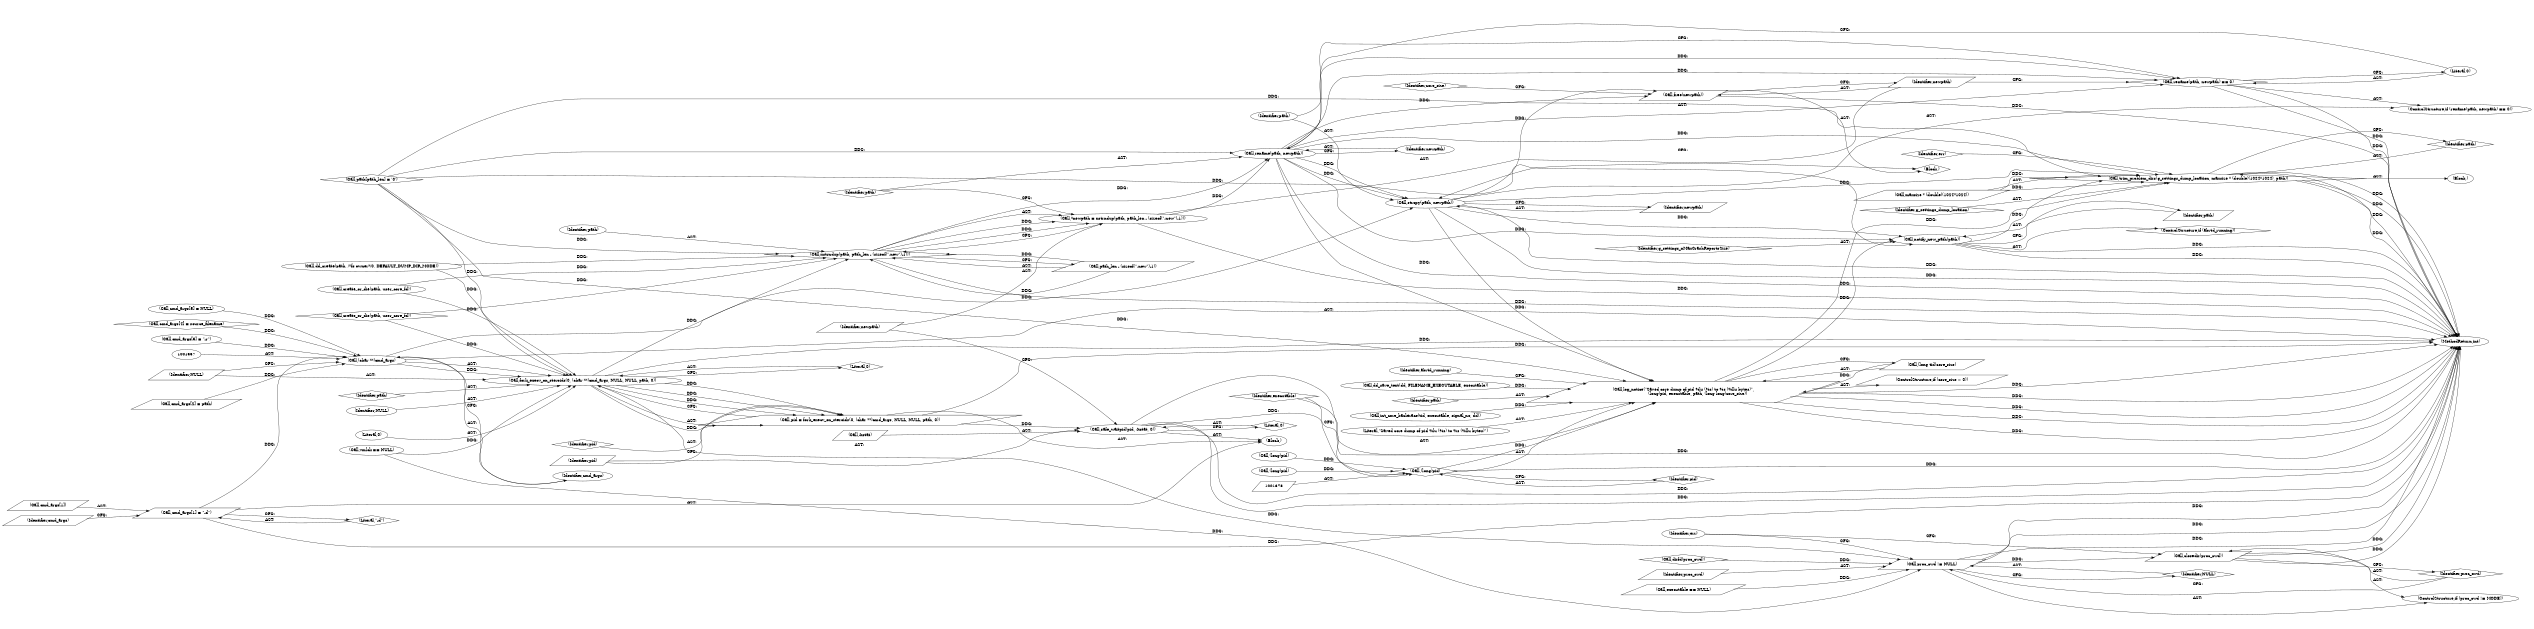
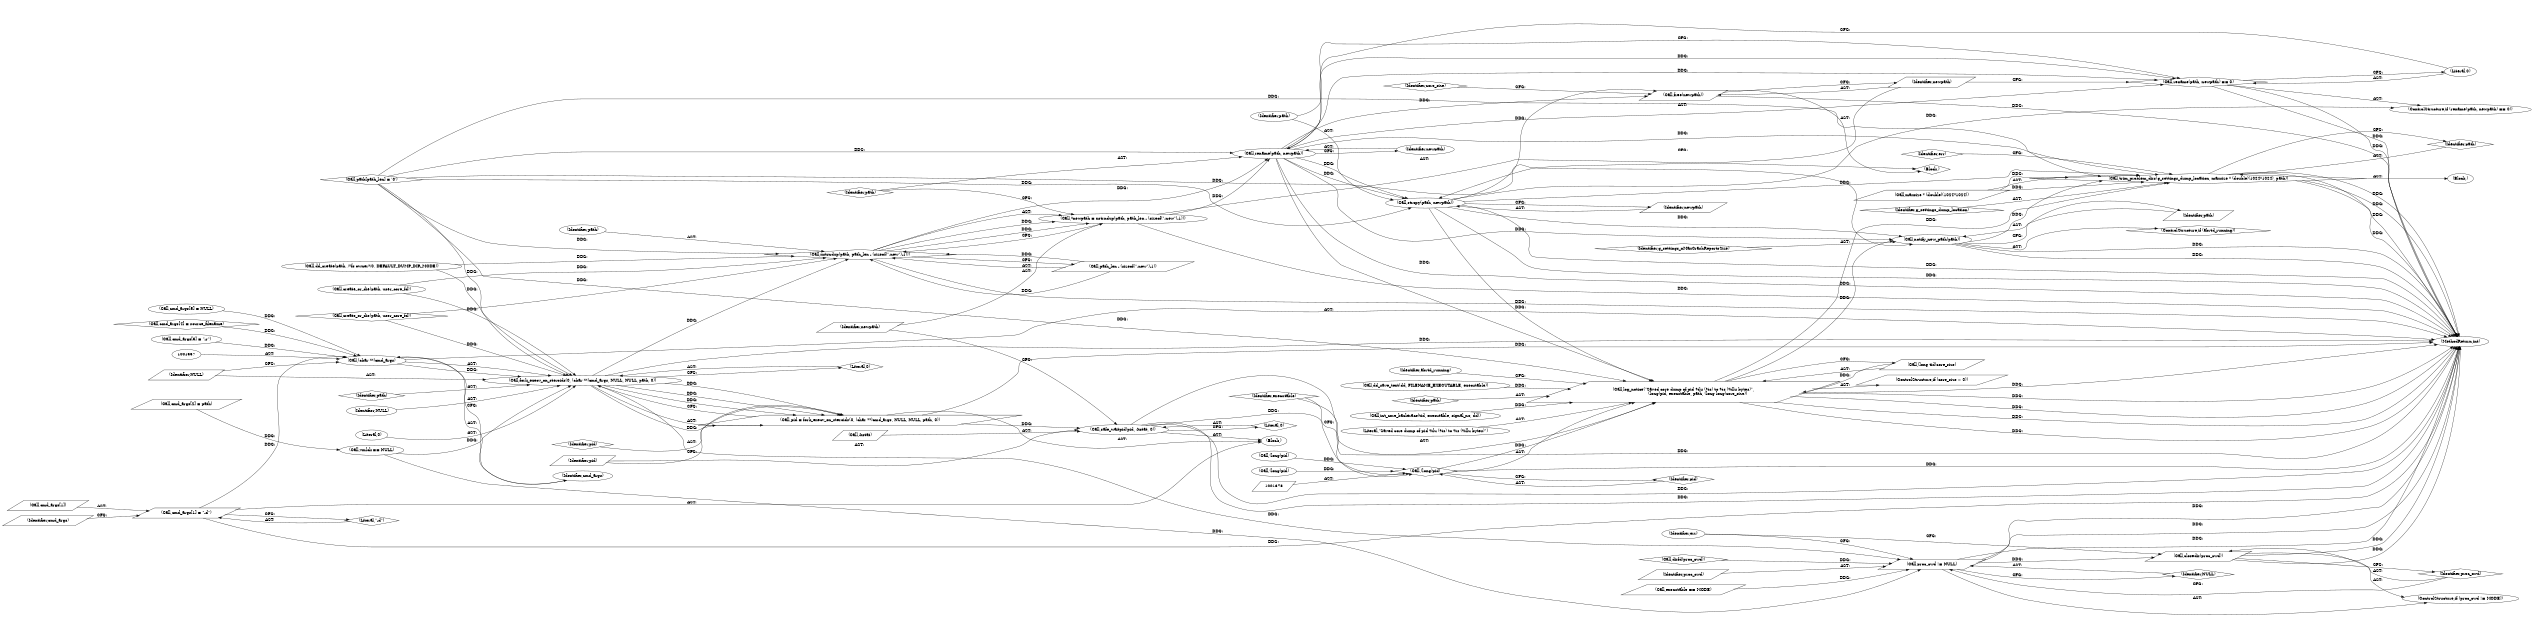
edge "(Call,strcpy(path, newpath))" -> "(ControlStructure,if (rename(path, newpath) == 0))": label "AST: " -> "DDG: "
edge "(Call,(char **)cmd_args)" -> "(Call,strcpy(path, newpath))": now "(Call,path[path_len] = '0')" -> "(Call,strcpy(path, newpath))"
edge "(Call,cmd_args[2] = path)" -> "(Call,(char **)cmd_args)": now "(Call,cmd_args[2] = path)" -> "(Call,vmlck == NULL)"
node "(Call,executable == NULL)": label "(Call,executable == NULL)" -> "(Call,executable == MODE)"
